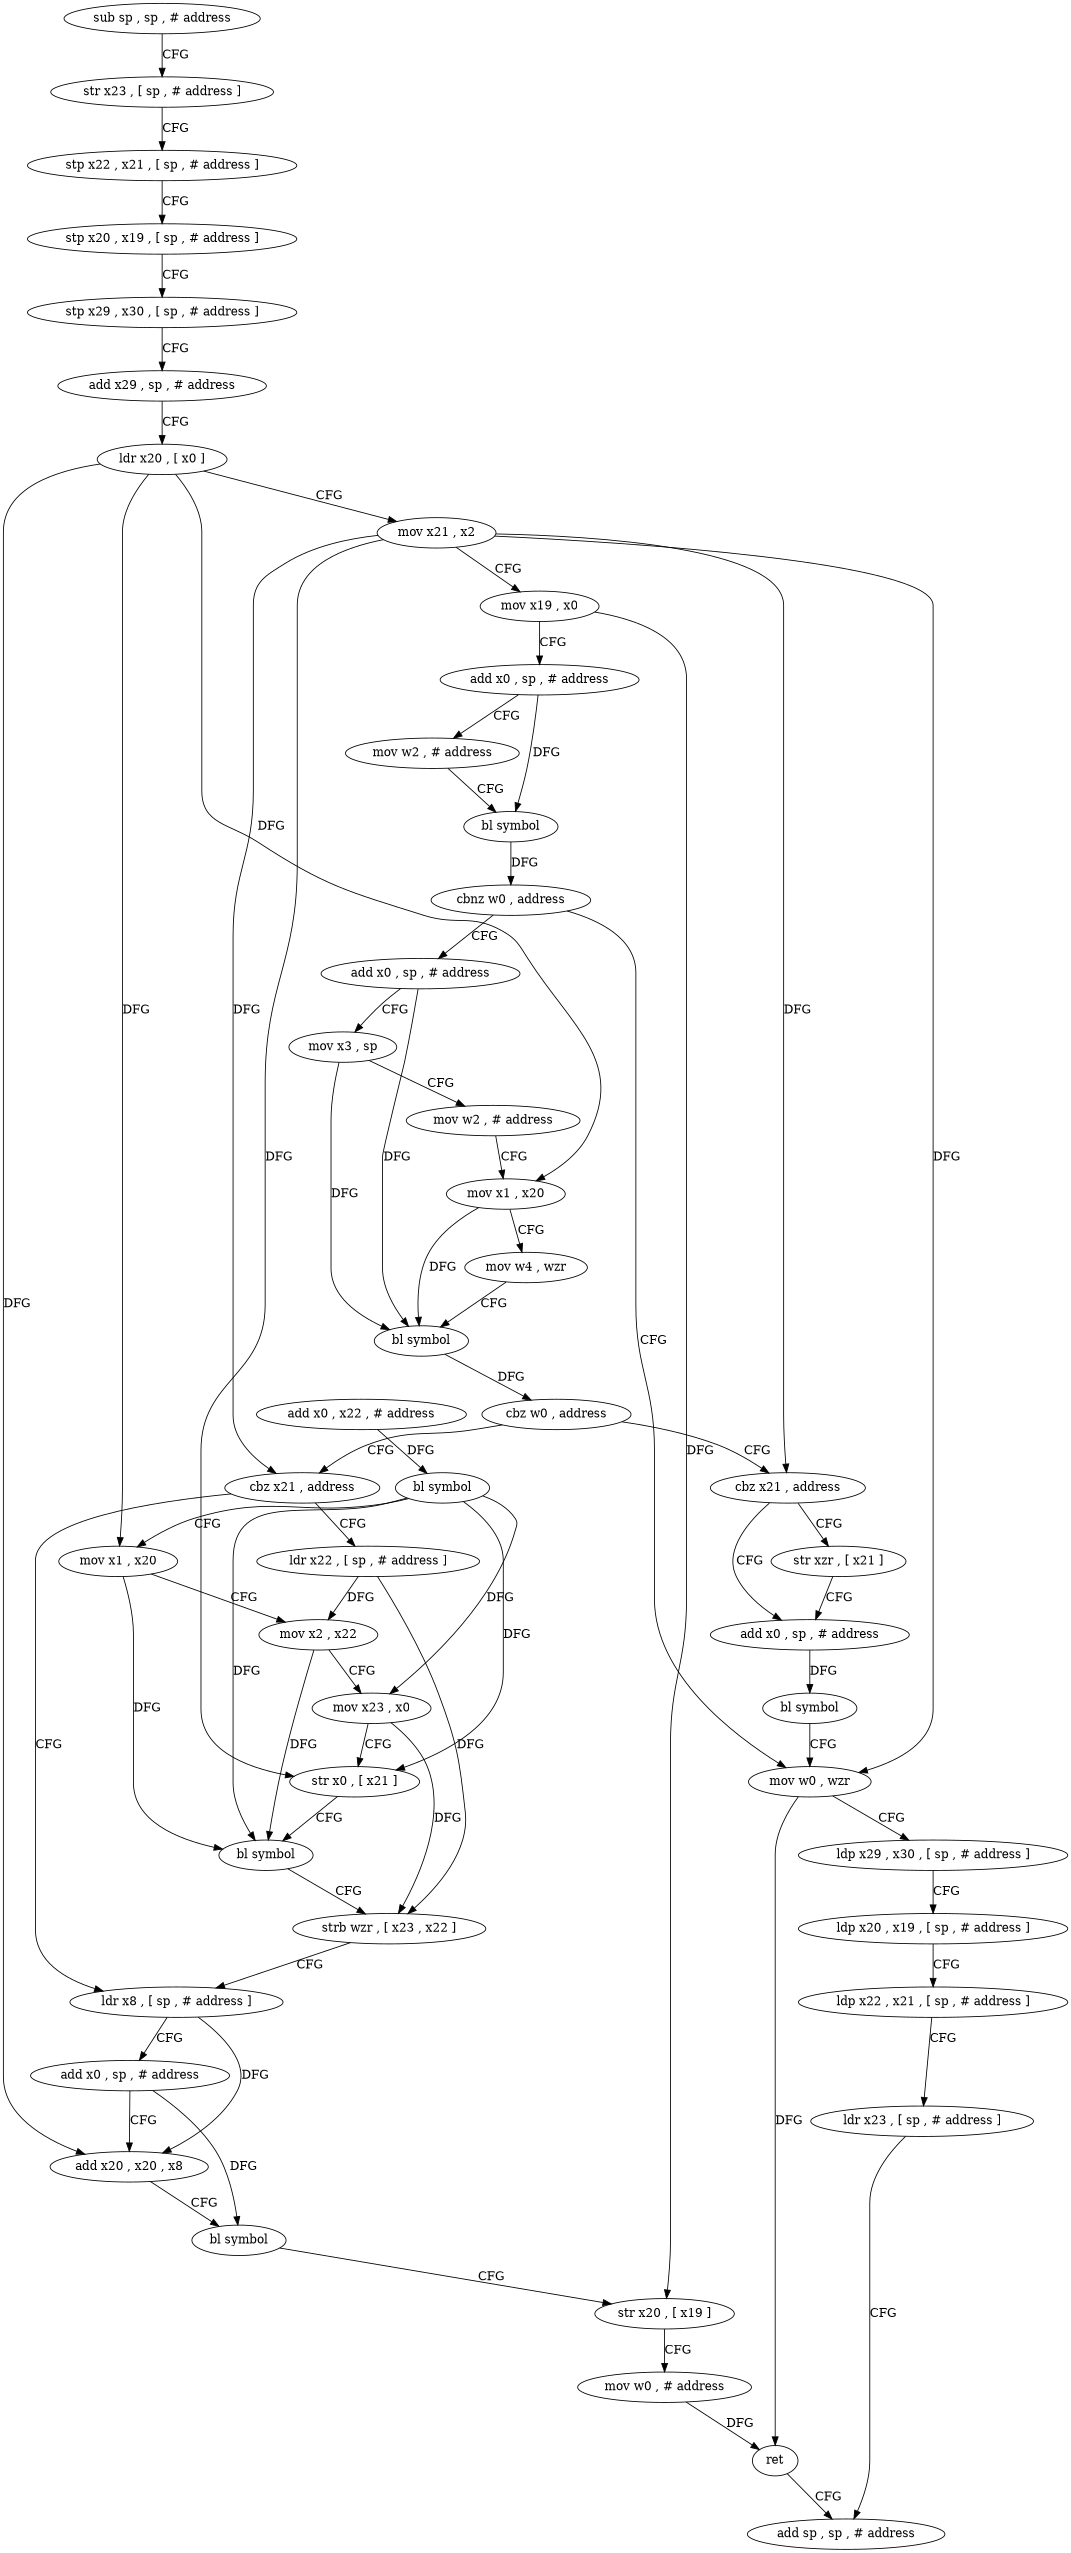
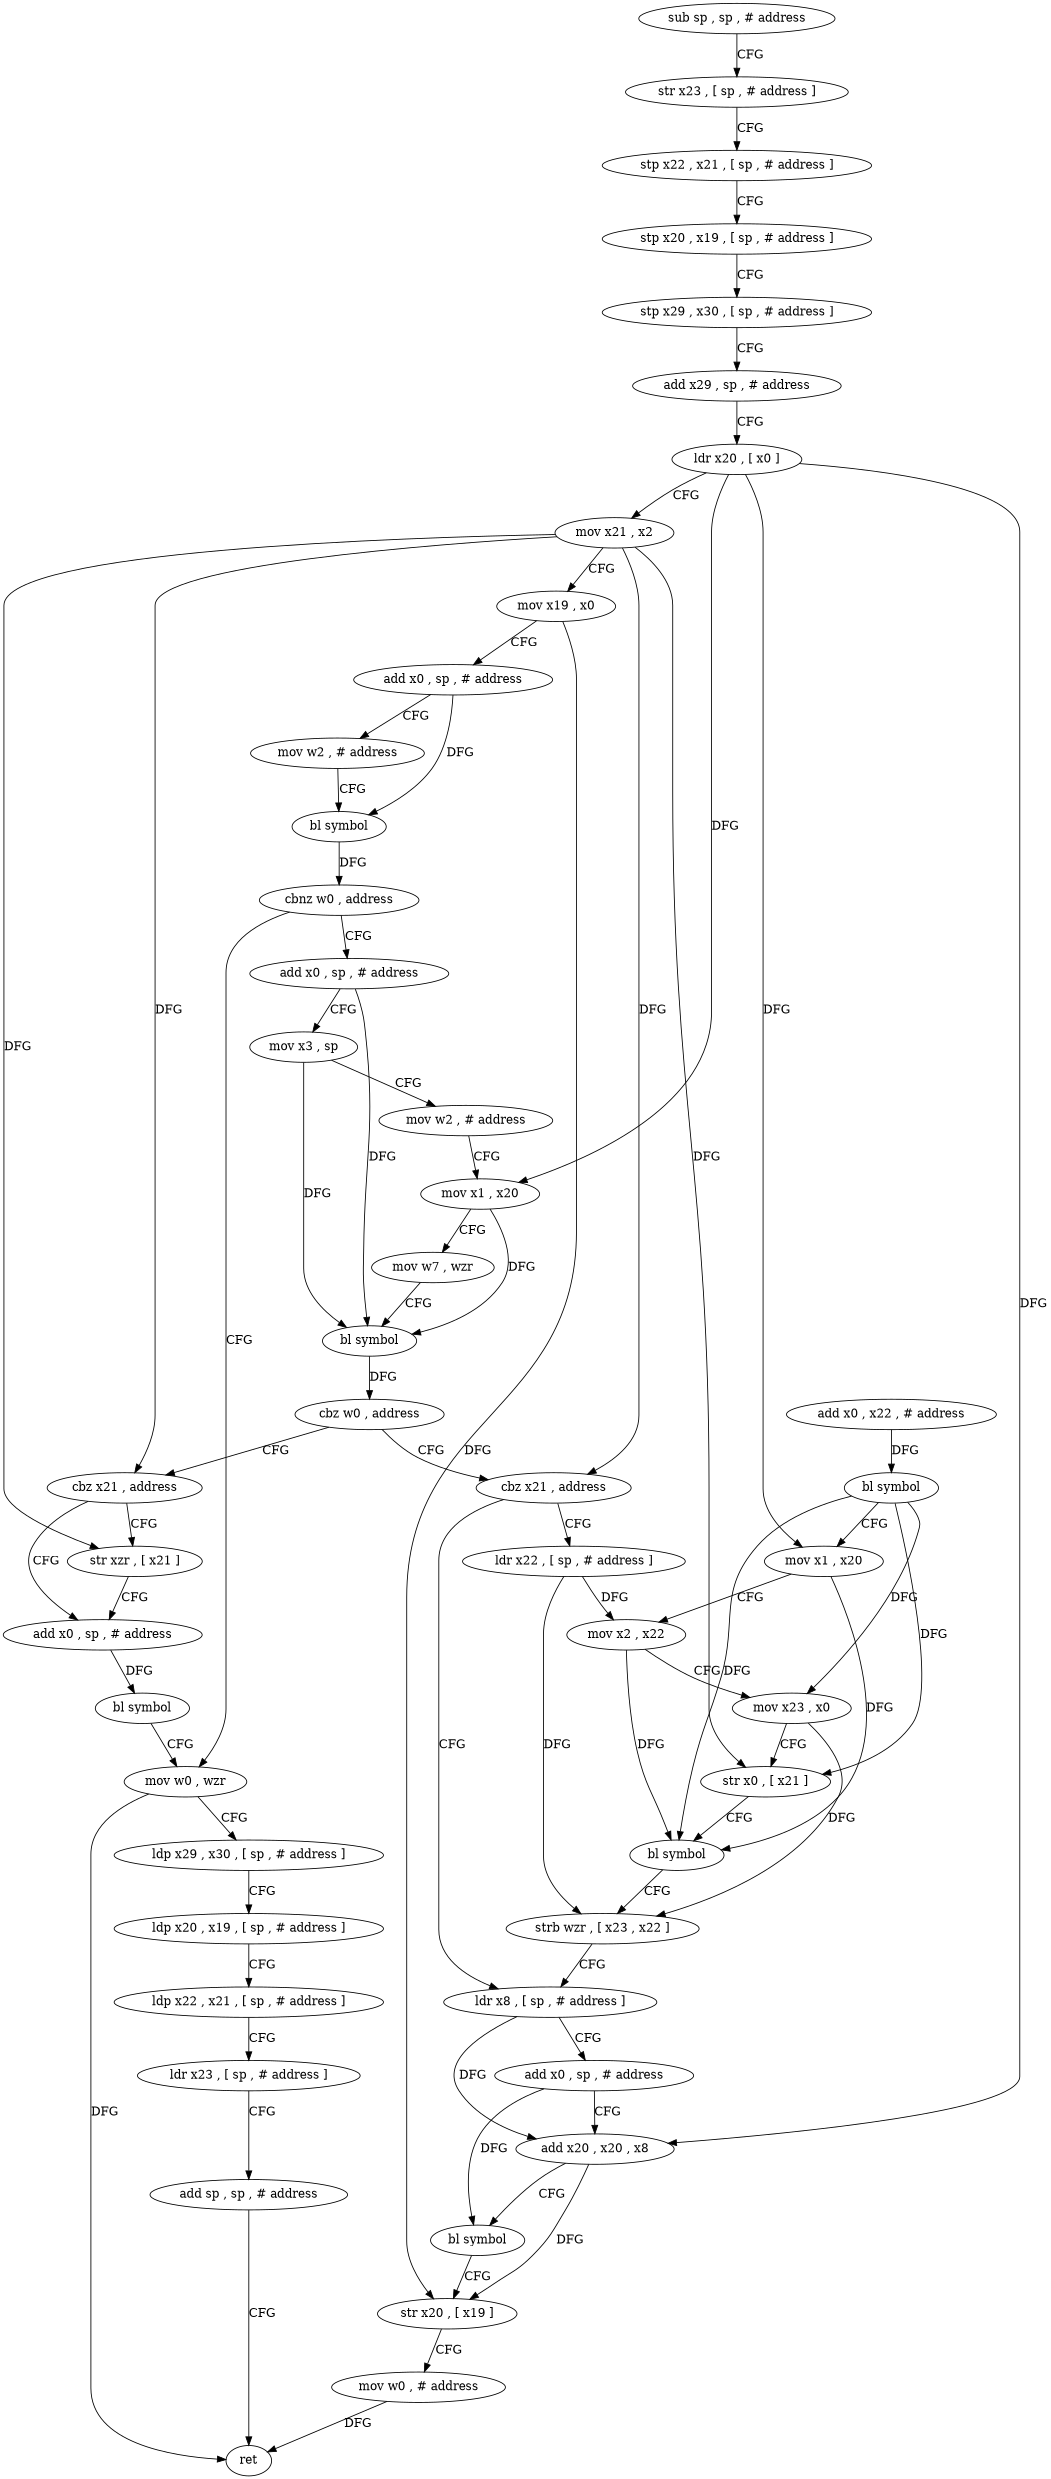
edge "mov x21 , x2" -> "mov w0 , wzr": now "mov x21 , x2" -> "str xzr , [ x21 ]"
node "mov w4 , wzr": label "mov w4 , wzr" -> "mov w7 , wzr"
edge "add x20 , x20 , x8" -> "str x20 , [ x19 ]": added, label "DFG"
edge "ret" -> "add sp , sp , # address": reversed
